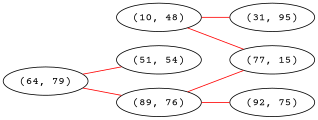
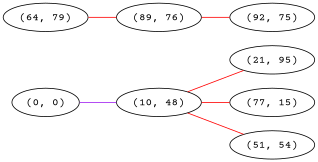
node "(31, 95)": label "(31, 95)" -> "(21, 95)"
edge "(51, 54)" -- "(64, 79)": now "(51, 54)" -- "(10, 48)"
edge "(77, 15)" -- "(89, 76)": removed
node "(0, 0)": added
